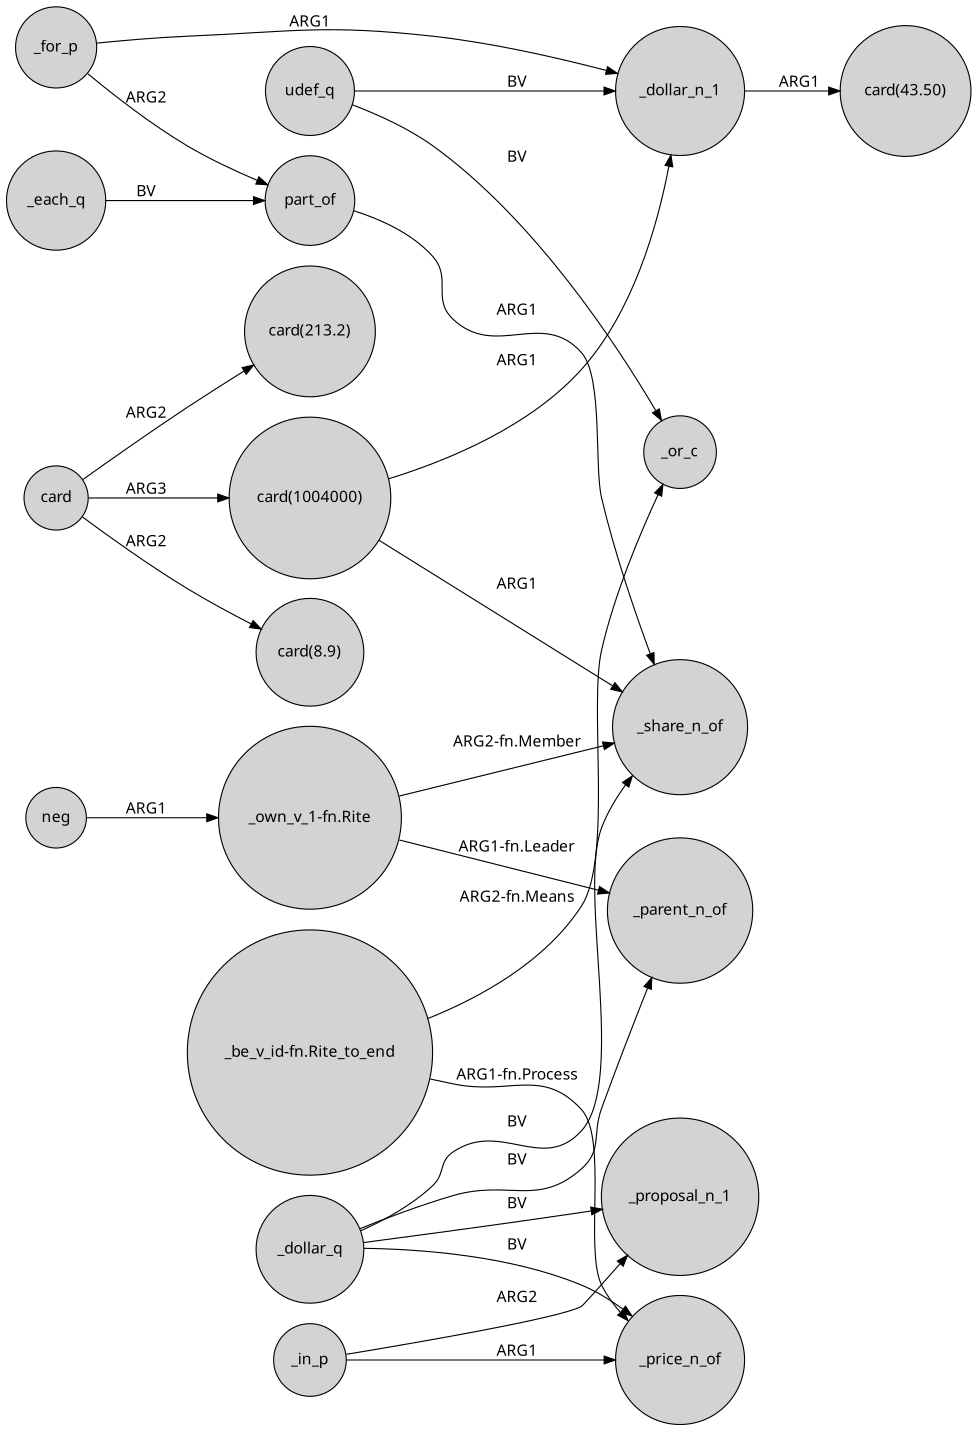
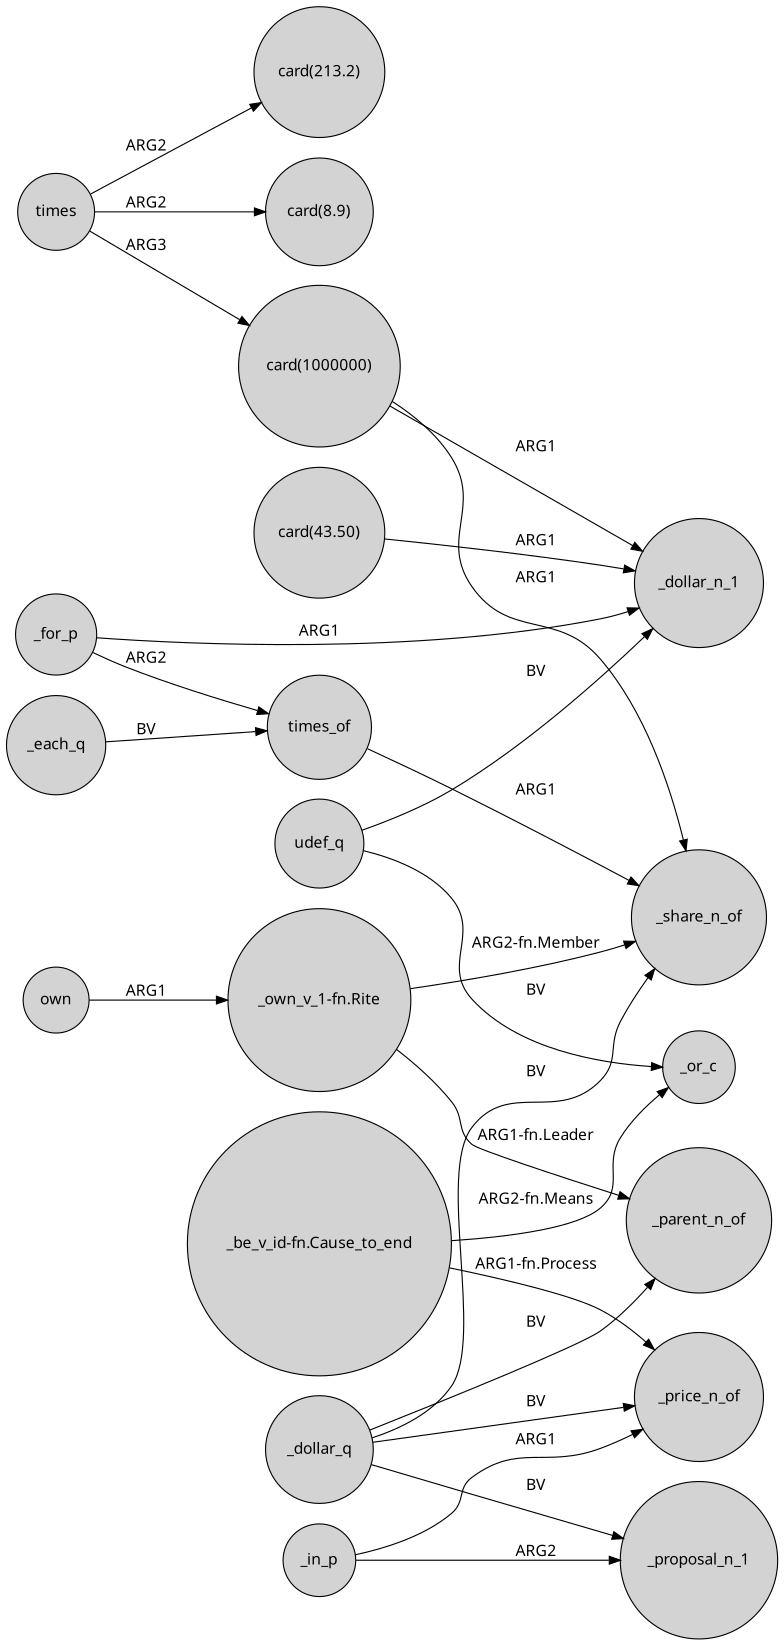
edge "_dollar_n_1" -> "card(43.50)": reversed
node "part_of": label "part_of" -> "times_of"
node "card": label "card" -> "times"
node "card(1004000)": label "card(1004000)" -> "card(1000000)"
node "neg": label "neg" -> "own"
node "_be_v_id-fn.Rite_to_end": label "_be_v_id-fn.Rite_to_end" -> "_be_v_id-fn.Cause_to_end"
